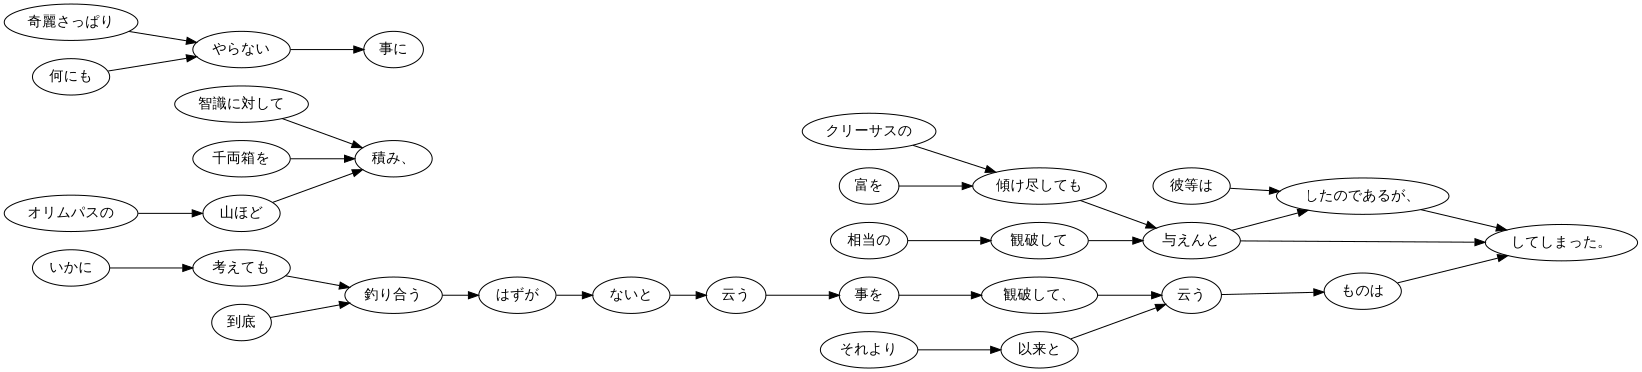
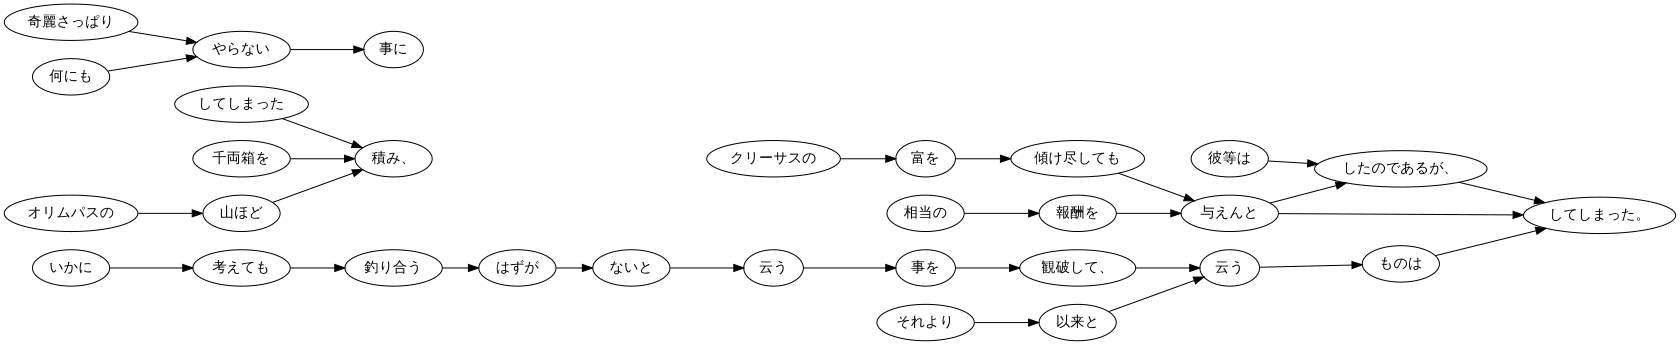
node "智識に対して": label "智識に対して" -> "してしまった"
edge "クリーサスの" -> "傾け尽しても": now "クリーサスの" -> "富を"
node "観破して": label "観破して" -> "報酬を"
node "到底": removed
